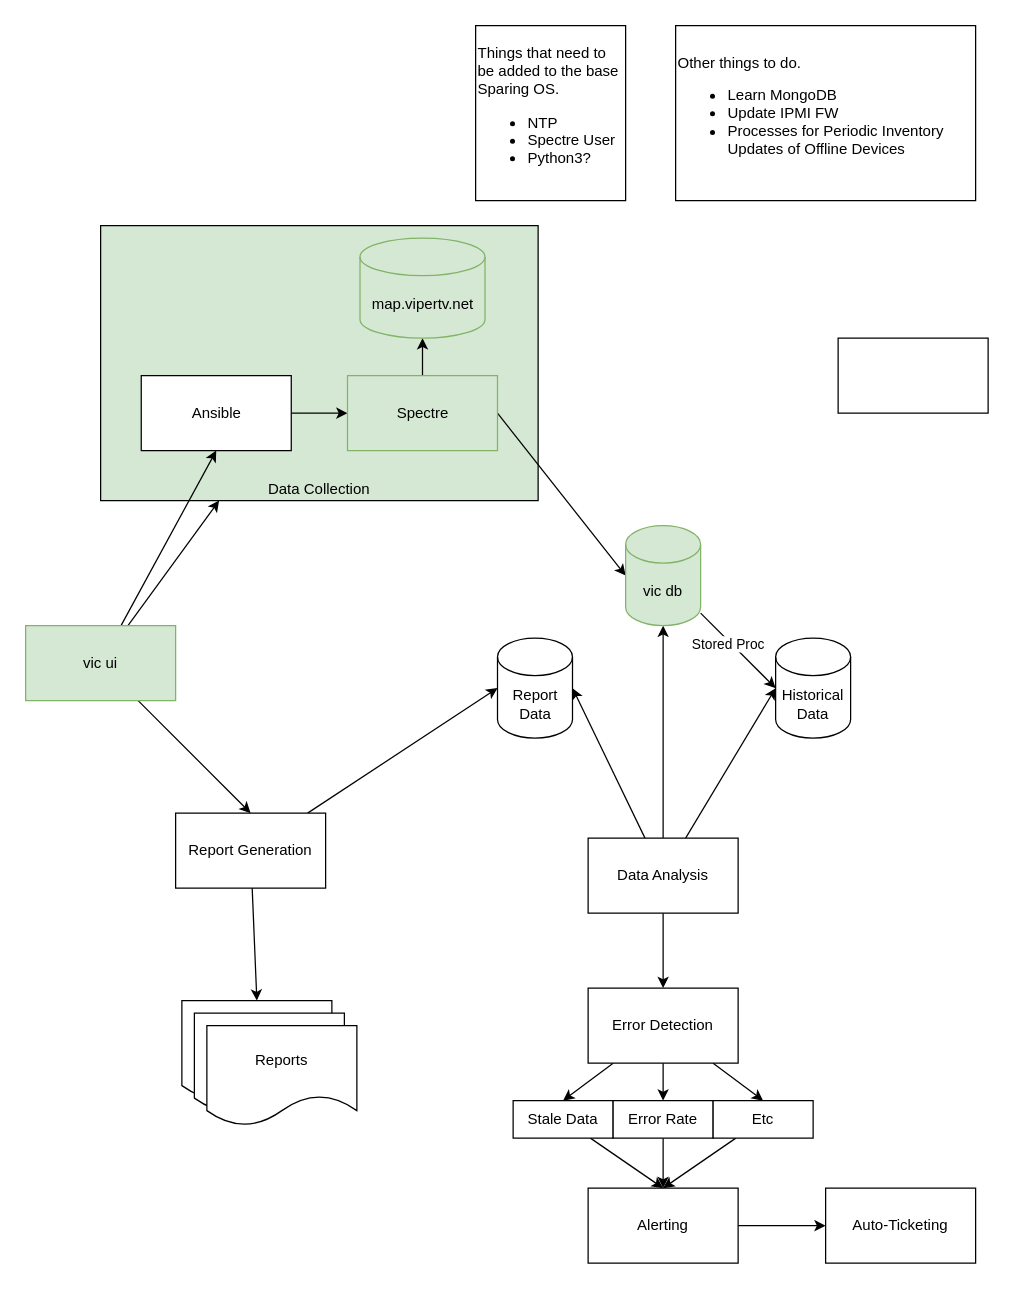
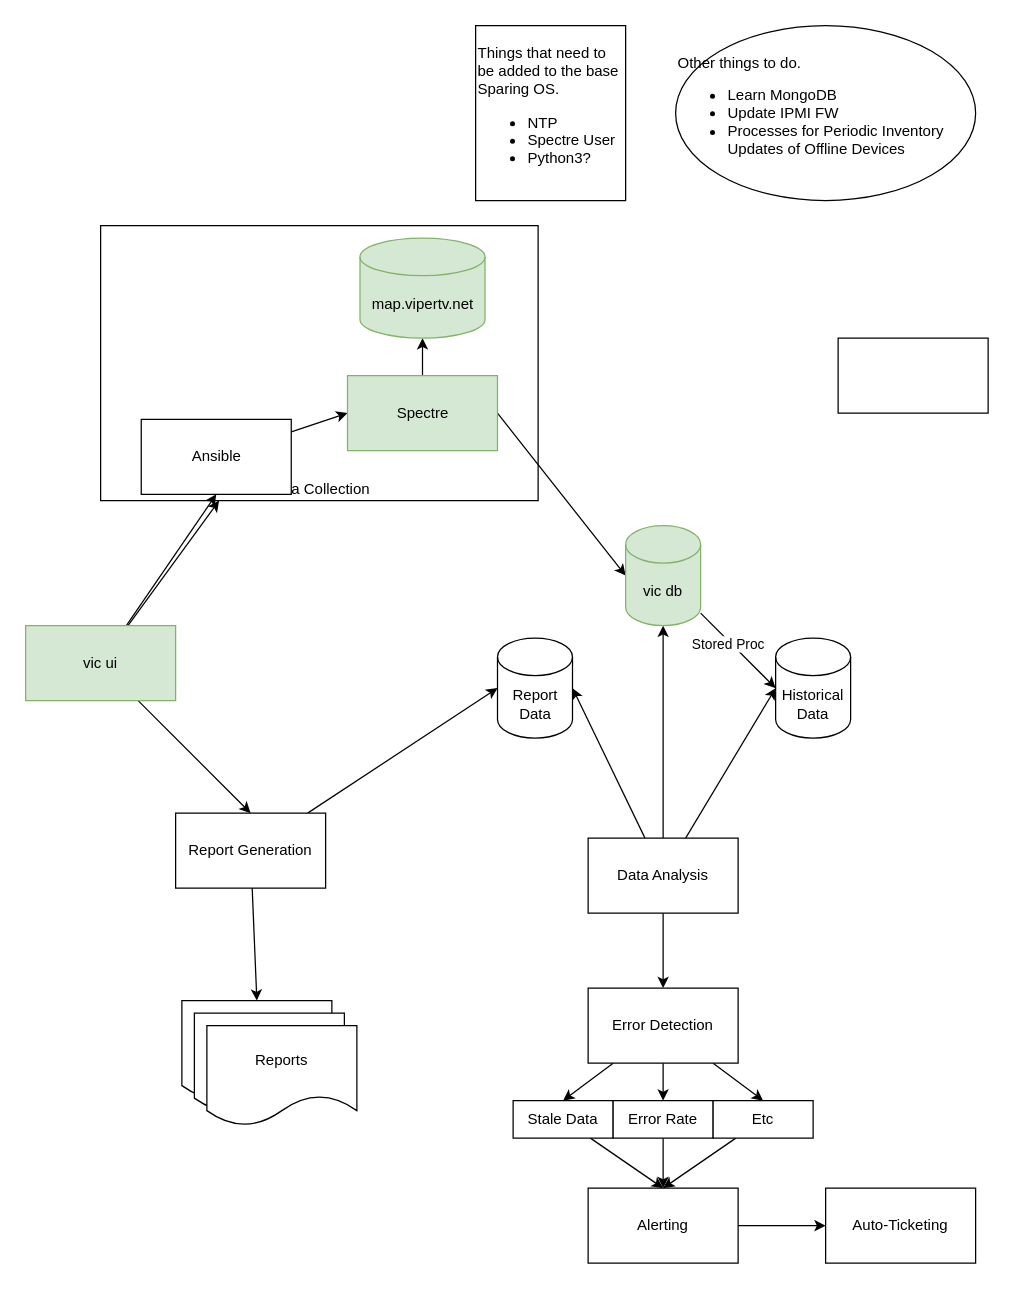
node "Other things to do. Learn MongoDB Update IPMI FW Processes for Periodic Inventory Updates of Offline Devices": shape rectangle -> ellipse
node "Data Collection": fillcolor #d5e8d4 -> #ffffff
node "Ansible": moved (216, 413) -> (216, 457)
